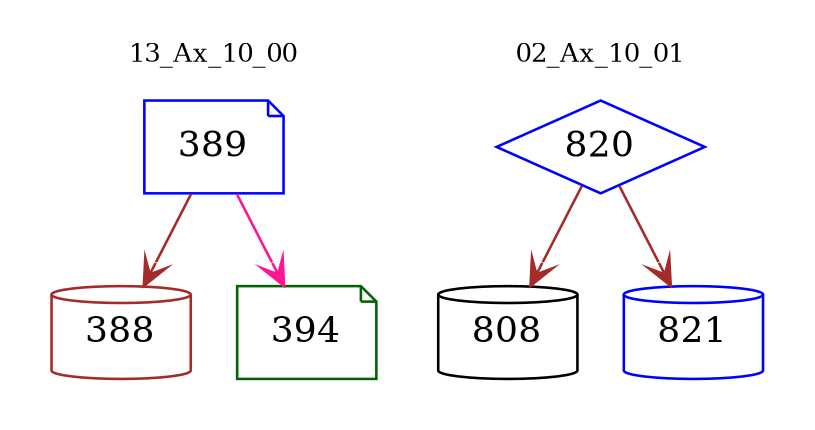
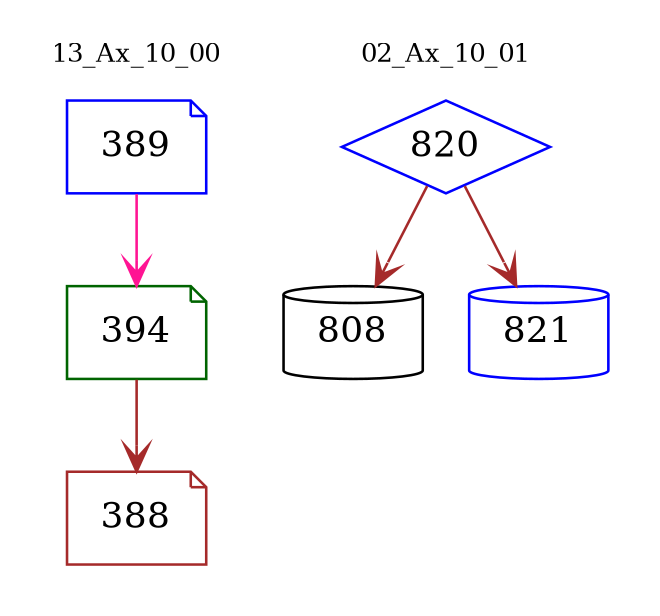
edge "389" -> "388": now "394" -> "388"
node "388": shape cylinder -> note
